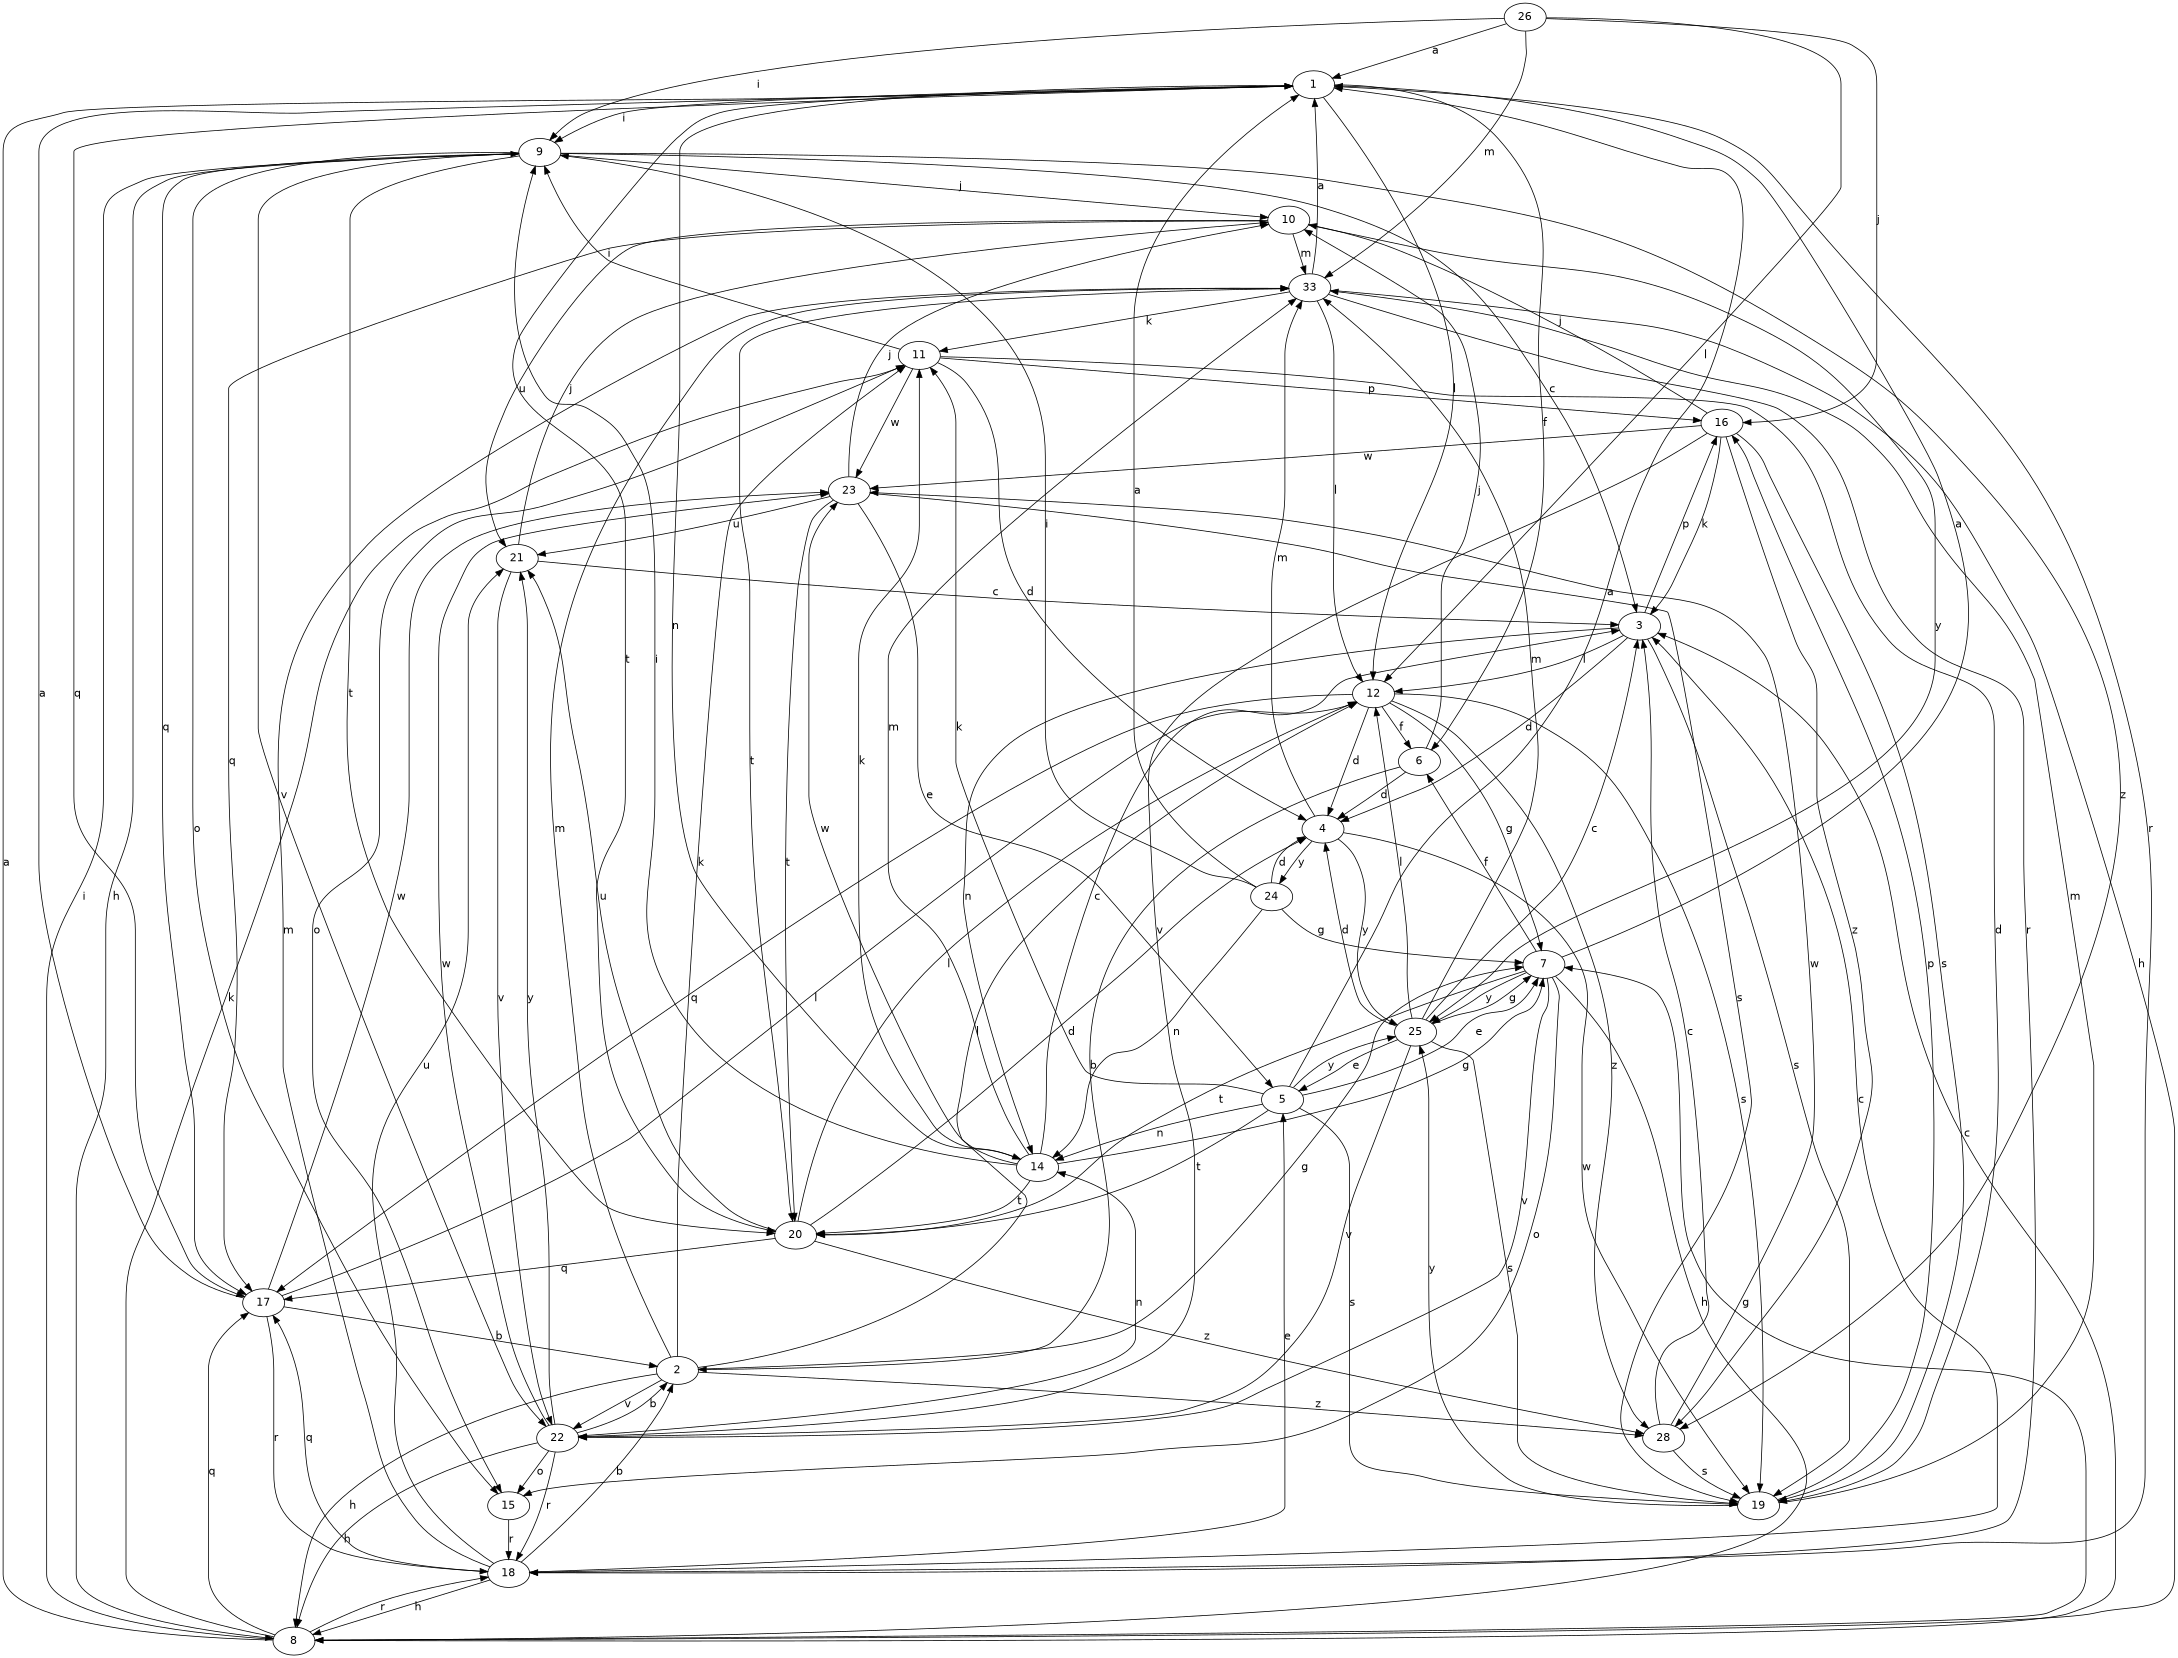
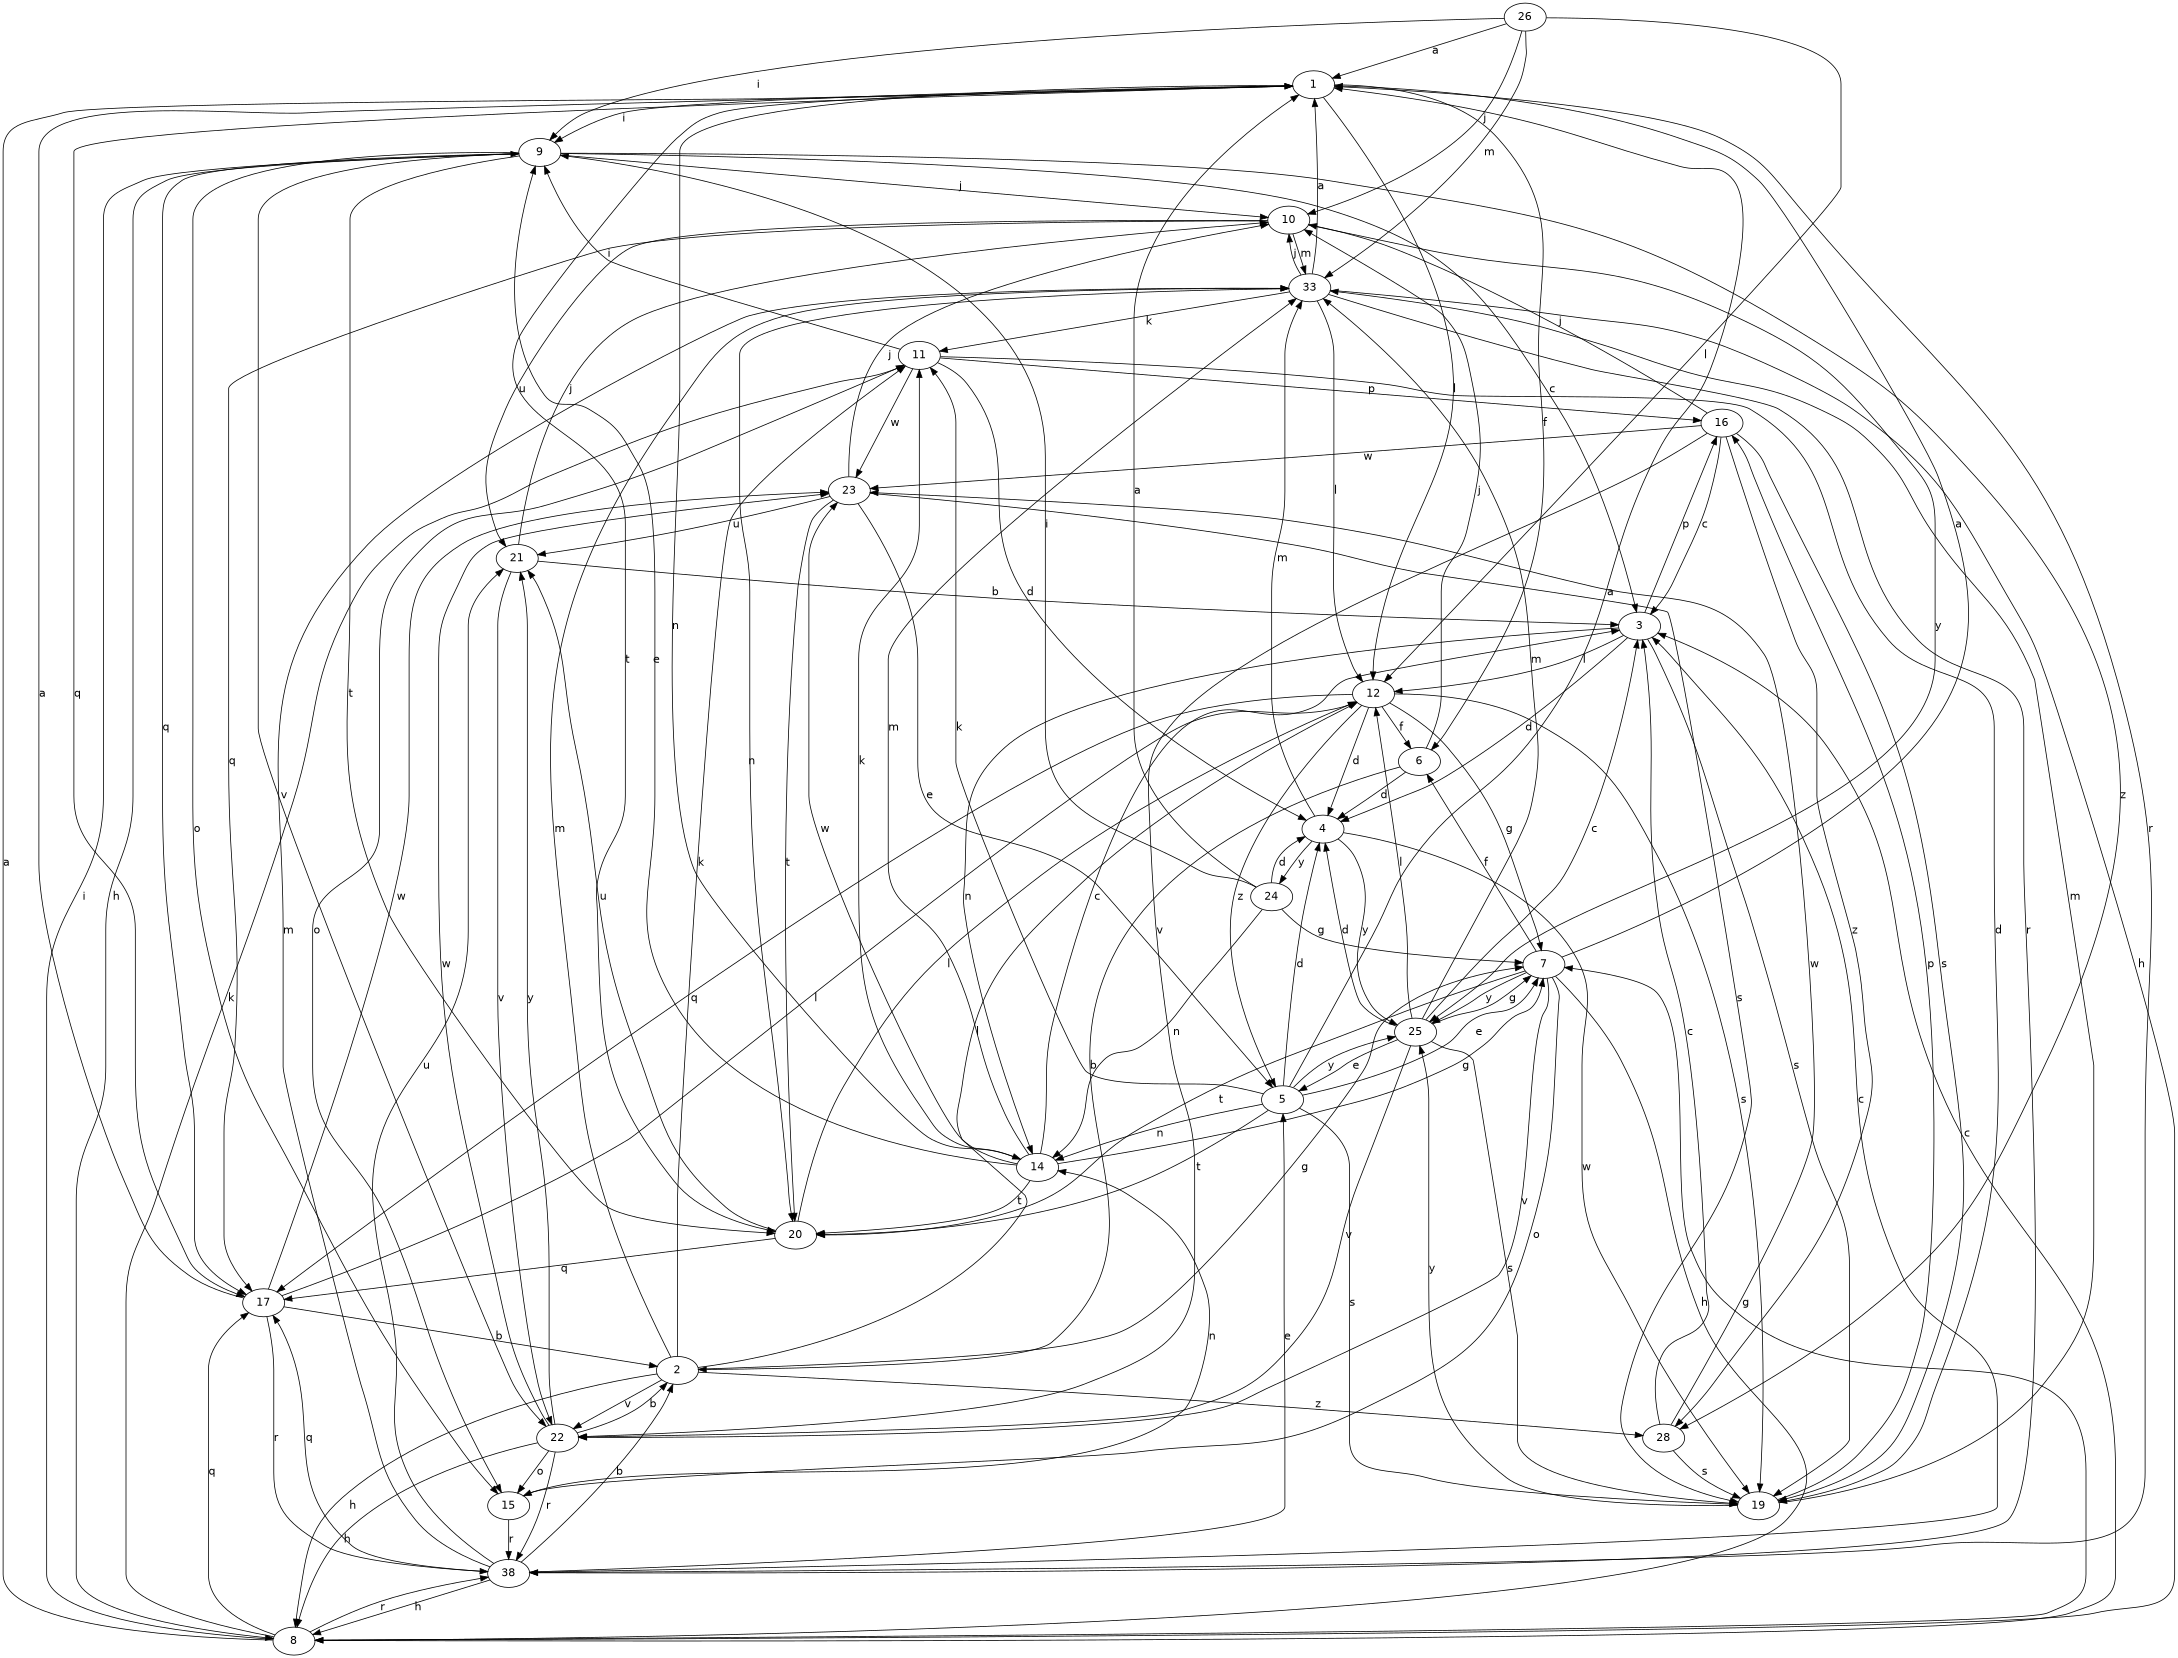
edge "26" -> "16": now "26" -> "10"
edge "33" -> "10": added, label "j"
edge "16" -> "3": label "k" -> "c"
edge "21" -> "3": label "c" -> "b"
edge "14" -> "9": label "i" -> "e"
edge "33" -> "20": label "t" -> "n"
edge "12" -> "28": now "12" -> "5"
edge "20" -> "4": now "5" -> "4"
edge "20" -> "28": removed, label "z"
edge "22" -> "14": now "15" -> "14"
node "18": label "18" -> "38"
